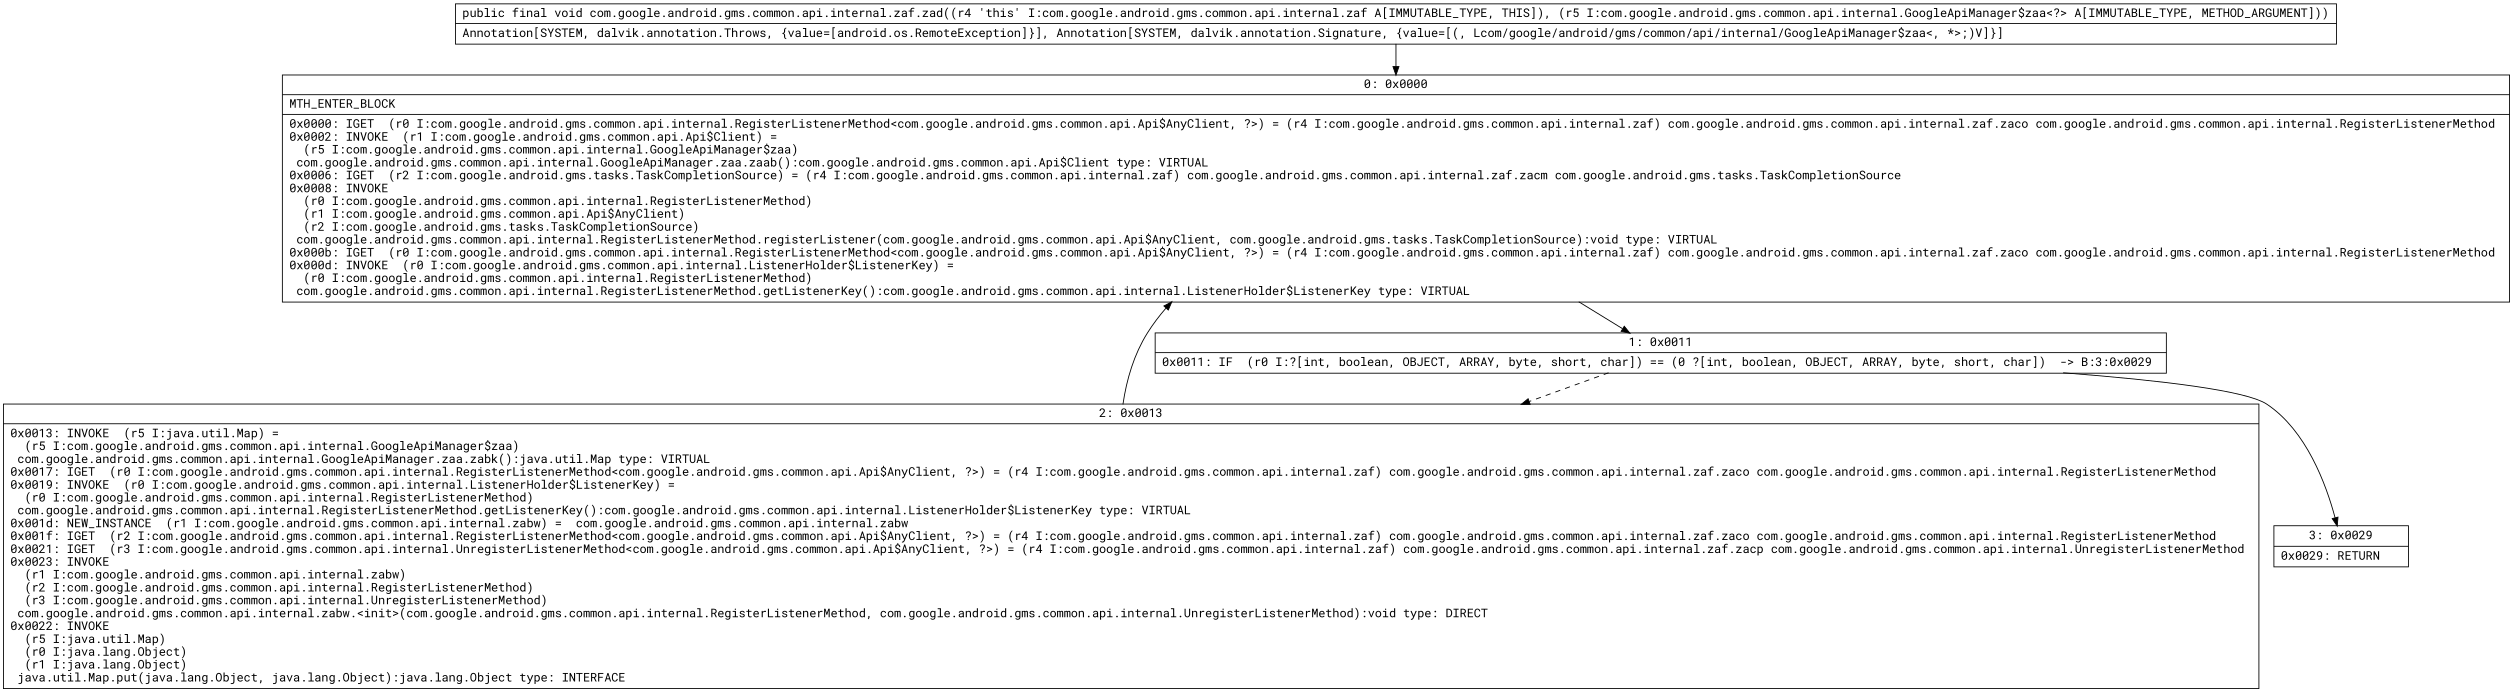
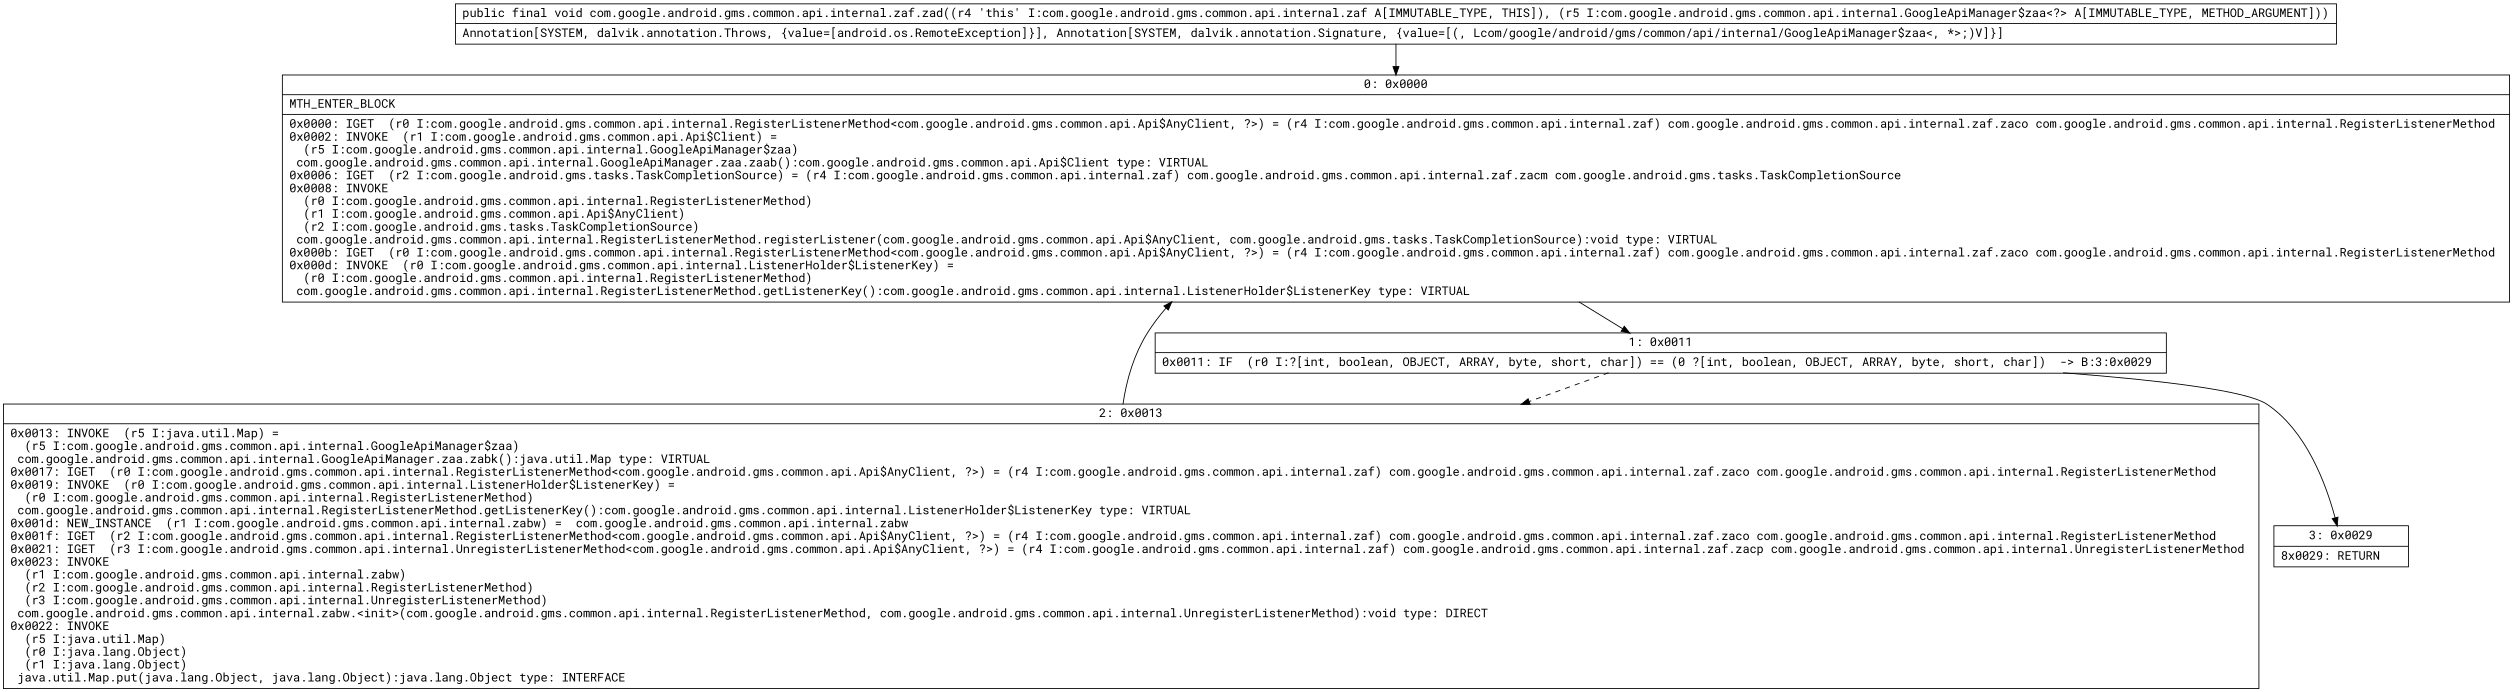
node "3: 0x0029": text "0x0029: RETURN" -> "8x0029: RETURN"
